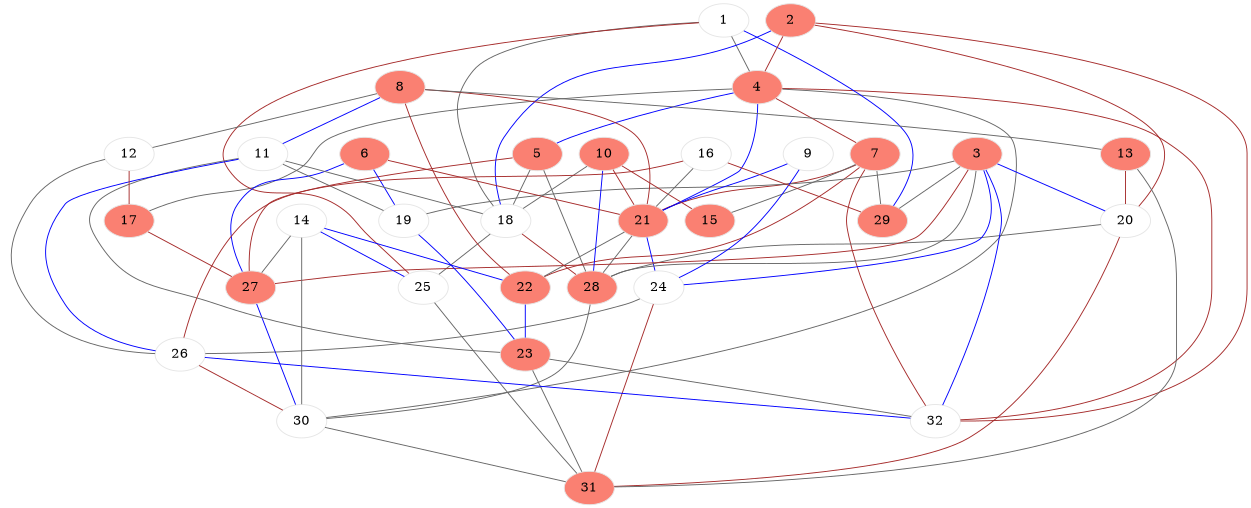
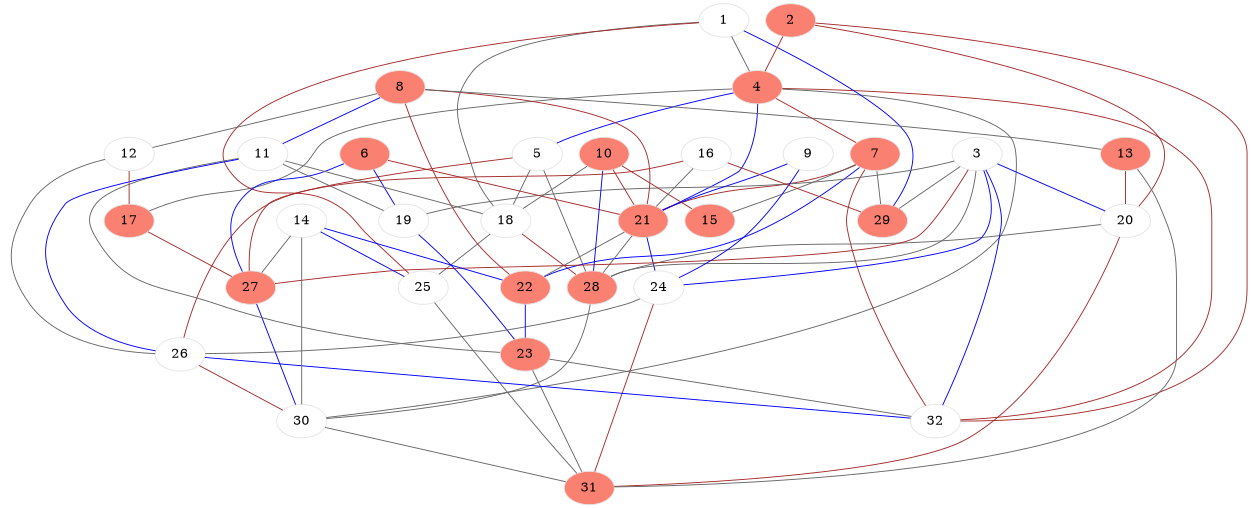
edge "2" -- "18": removed
node "5": fillcolor salmon -> white
node "3": fillcolor salmon -> white
edge "7" -- "22": color brown -> blue
